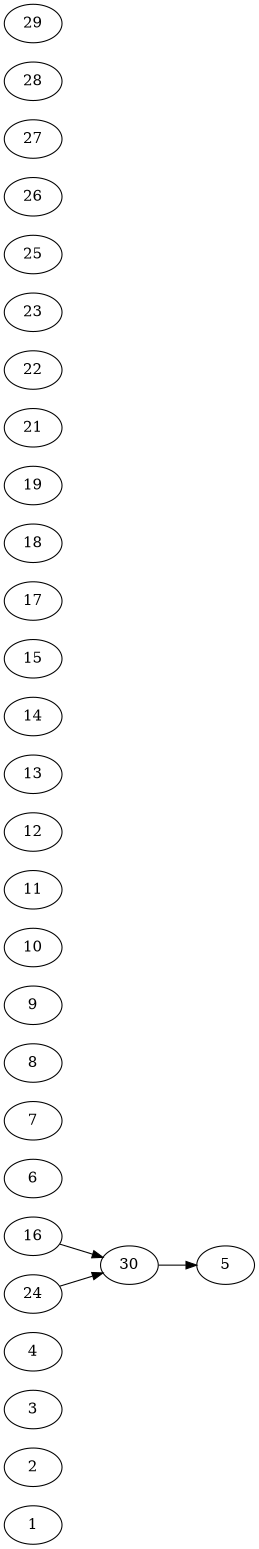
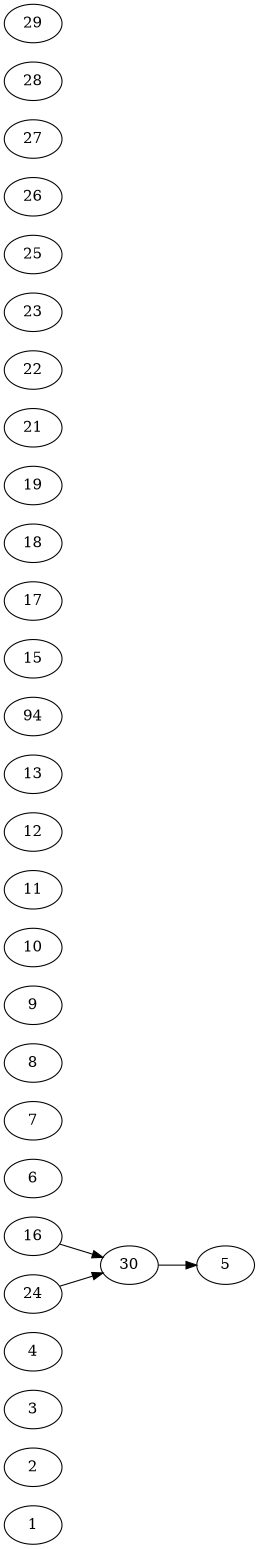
node "14": label "14" -> "94"
